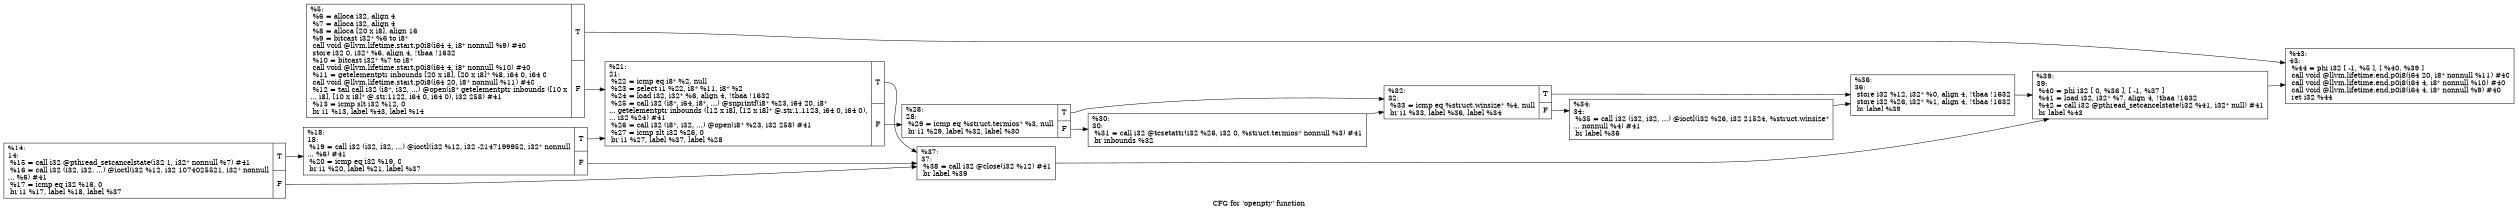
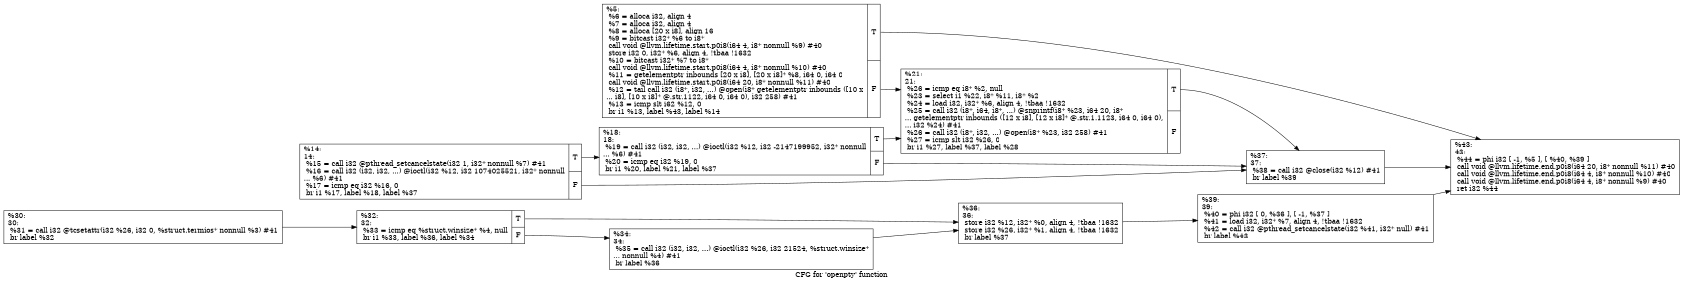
node "%21:": text "%22 = icmp eq i8* %2, null" -> "%26 = icmp eq i8* %2, null"
node "%5:": text "%13 = icmp slt i32 %12, 0" -> "%13 = icmp slt i62 %12, 0"
node "%36:": text "br label %39" -> "br label %37"
node "%28:": removed
node "%30:": text "br inbounds %32" -> "br label %32"
edge "%37:" -> "%39:": now "%37:" -> "%43:"
